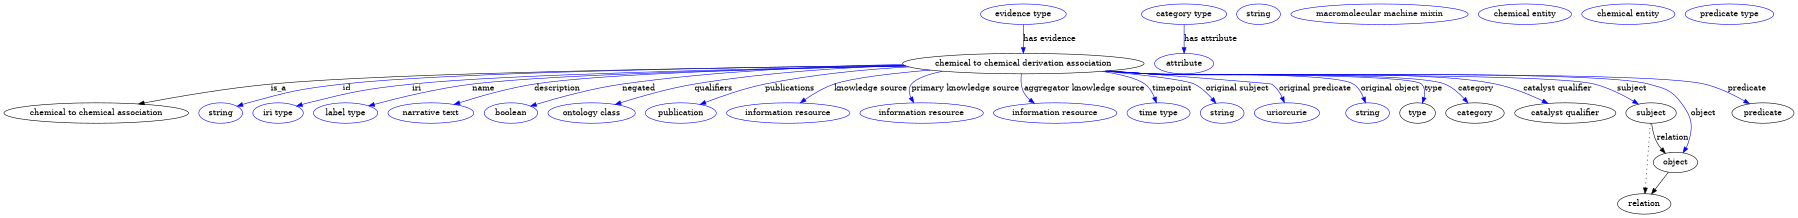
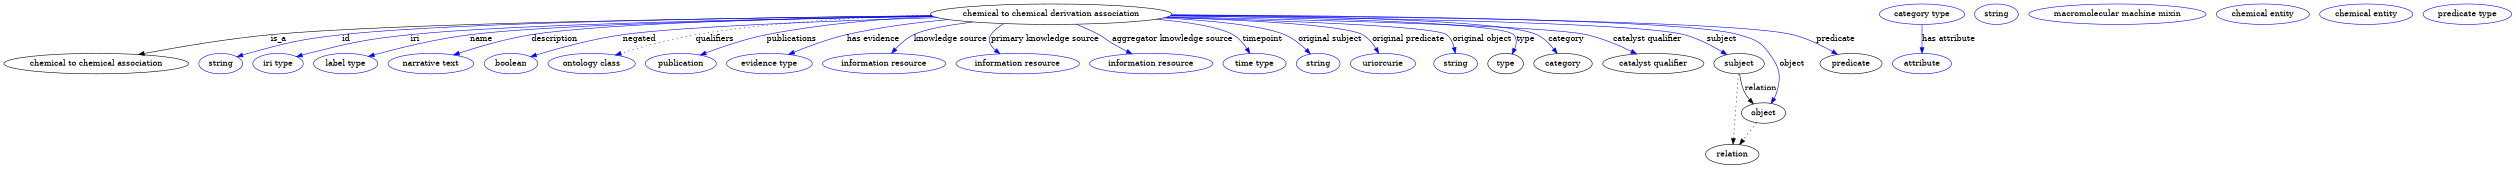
edge "evidence type" -> "chemical to chemical derivation association": reversed
edge "chemical to chemical derivation association" -> "ontology class": style solid -> dotted
edge "object" -> "relation": style solid -> dotted
